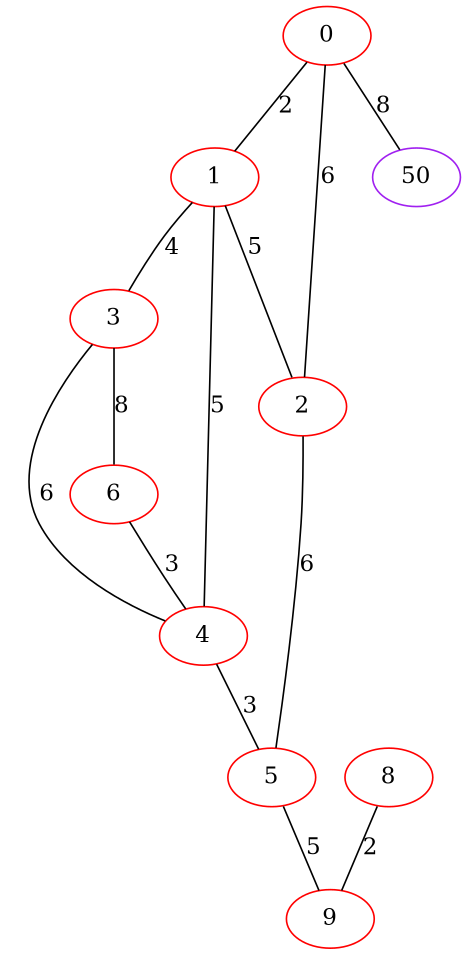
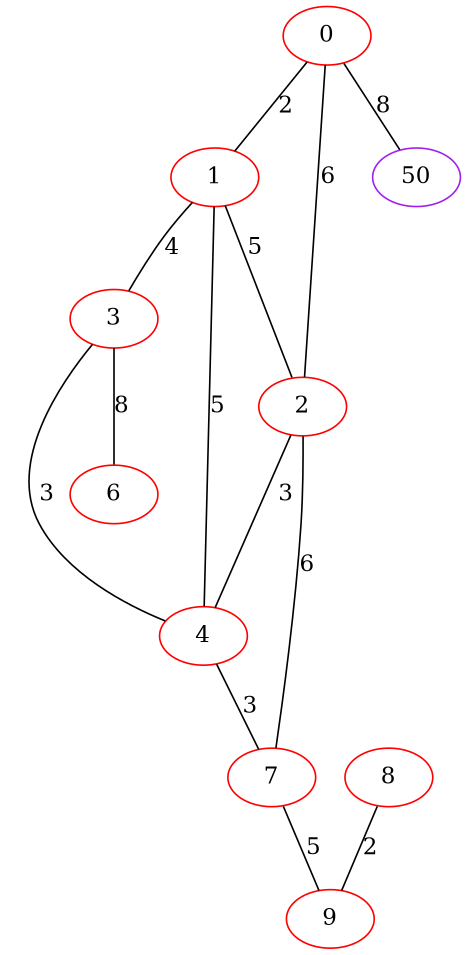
edge "3" -- "4": label "6" -> "3"
edge "6" -- "4": now "2" -- "4"
node "5": label "5" -> "7"
